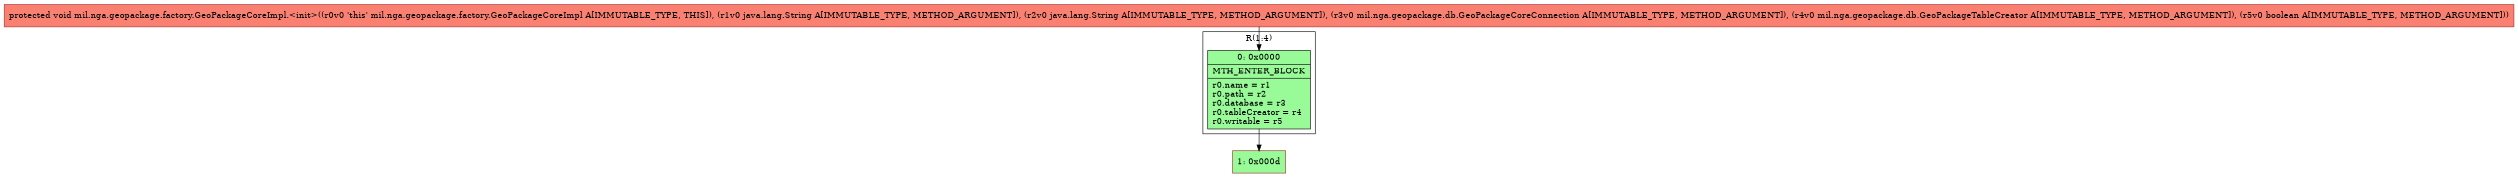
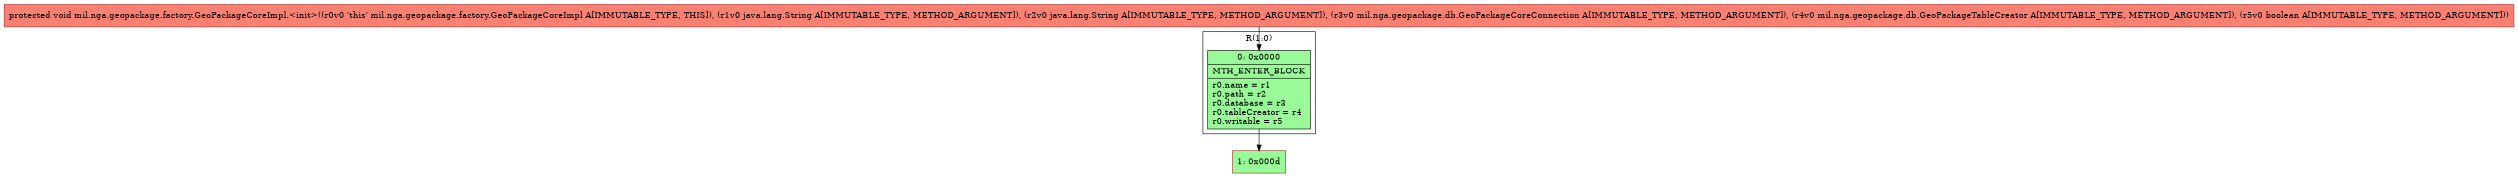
cluster "R(1:4)": label "R(1:4)" -> "R(1:0)"
